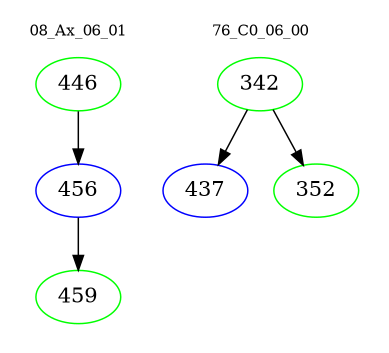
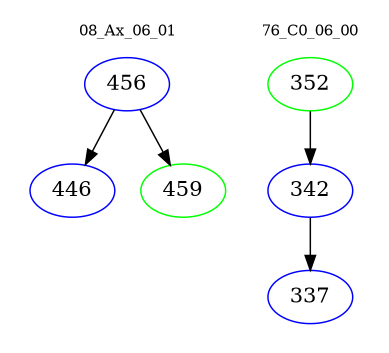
node "446": color green -> blue
node "342": color green -> blue
edge "446" -> "456": reversed
edge "342" -> "352": reversed
node "437": label "437" -> "337"
